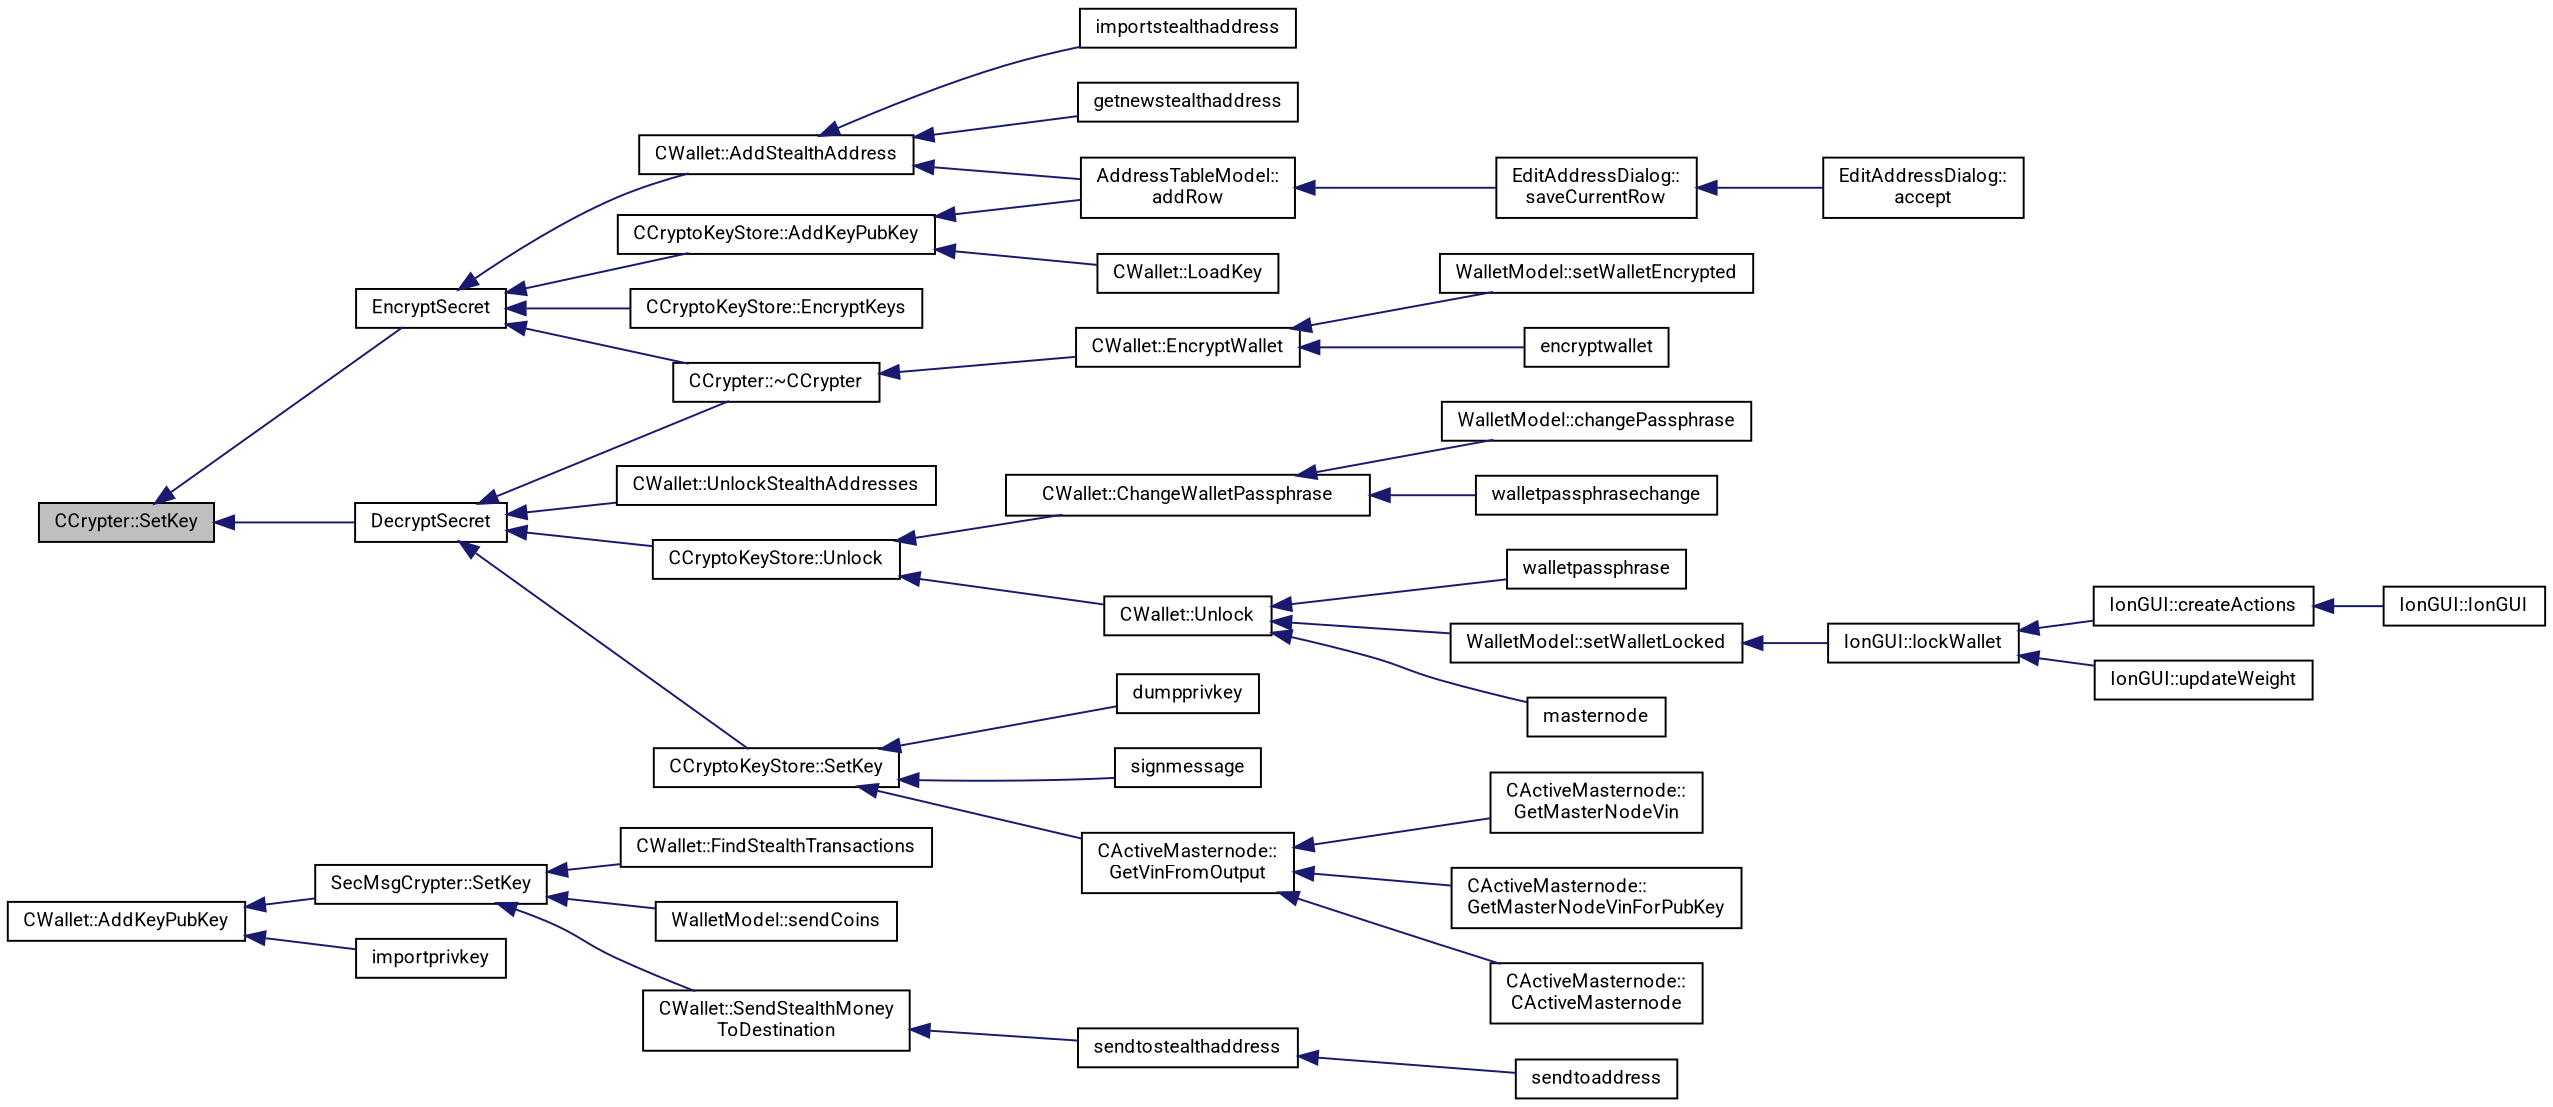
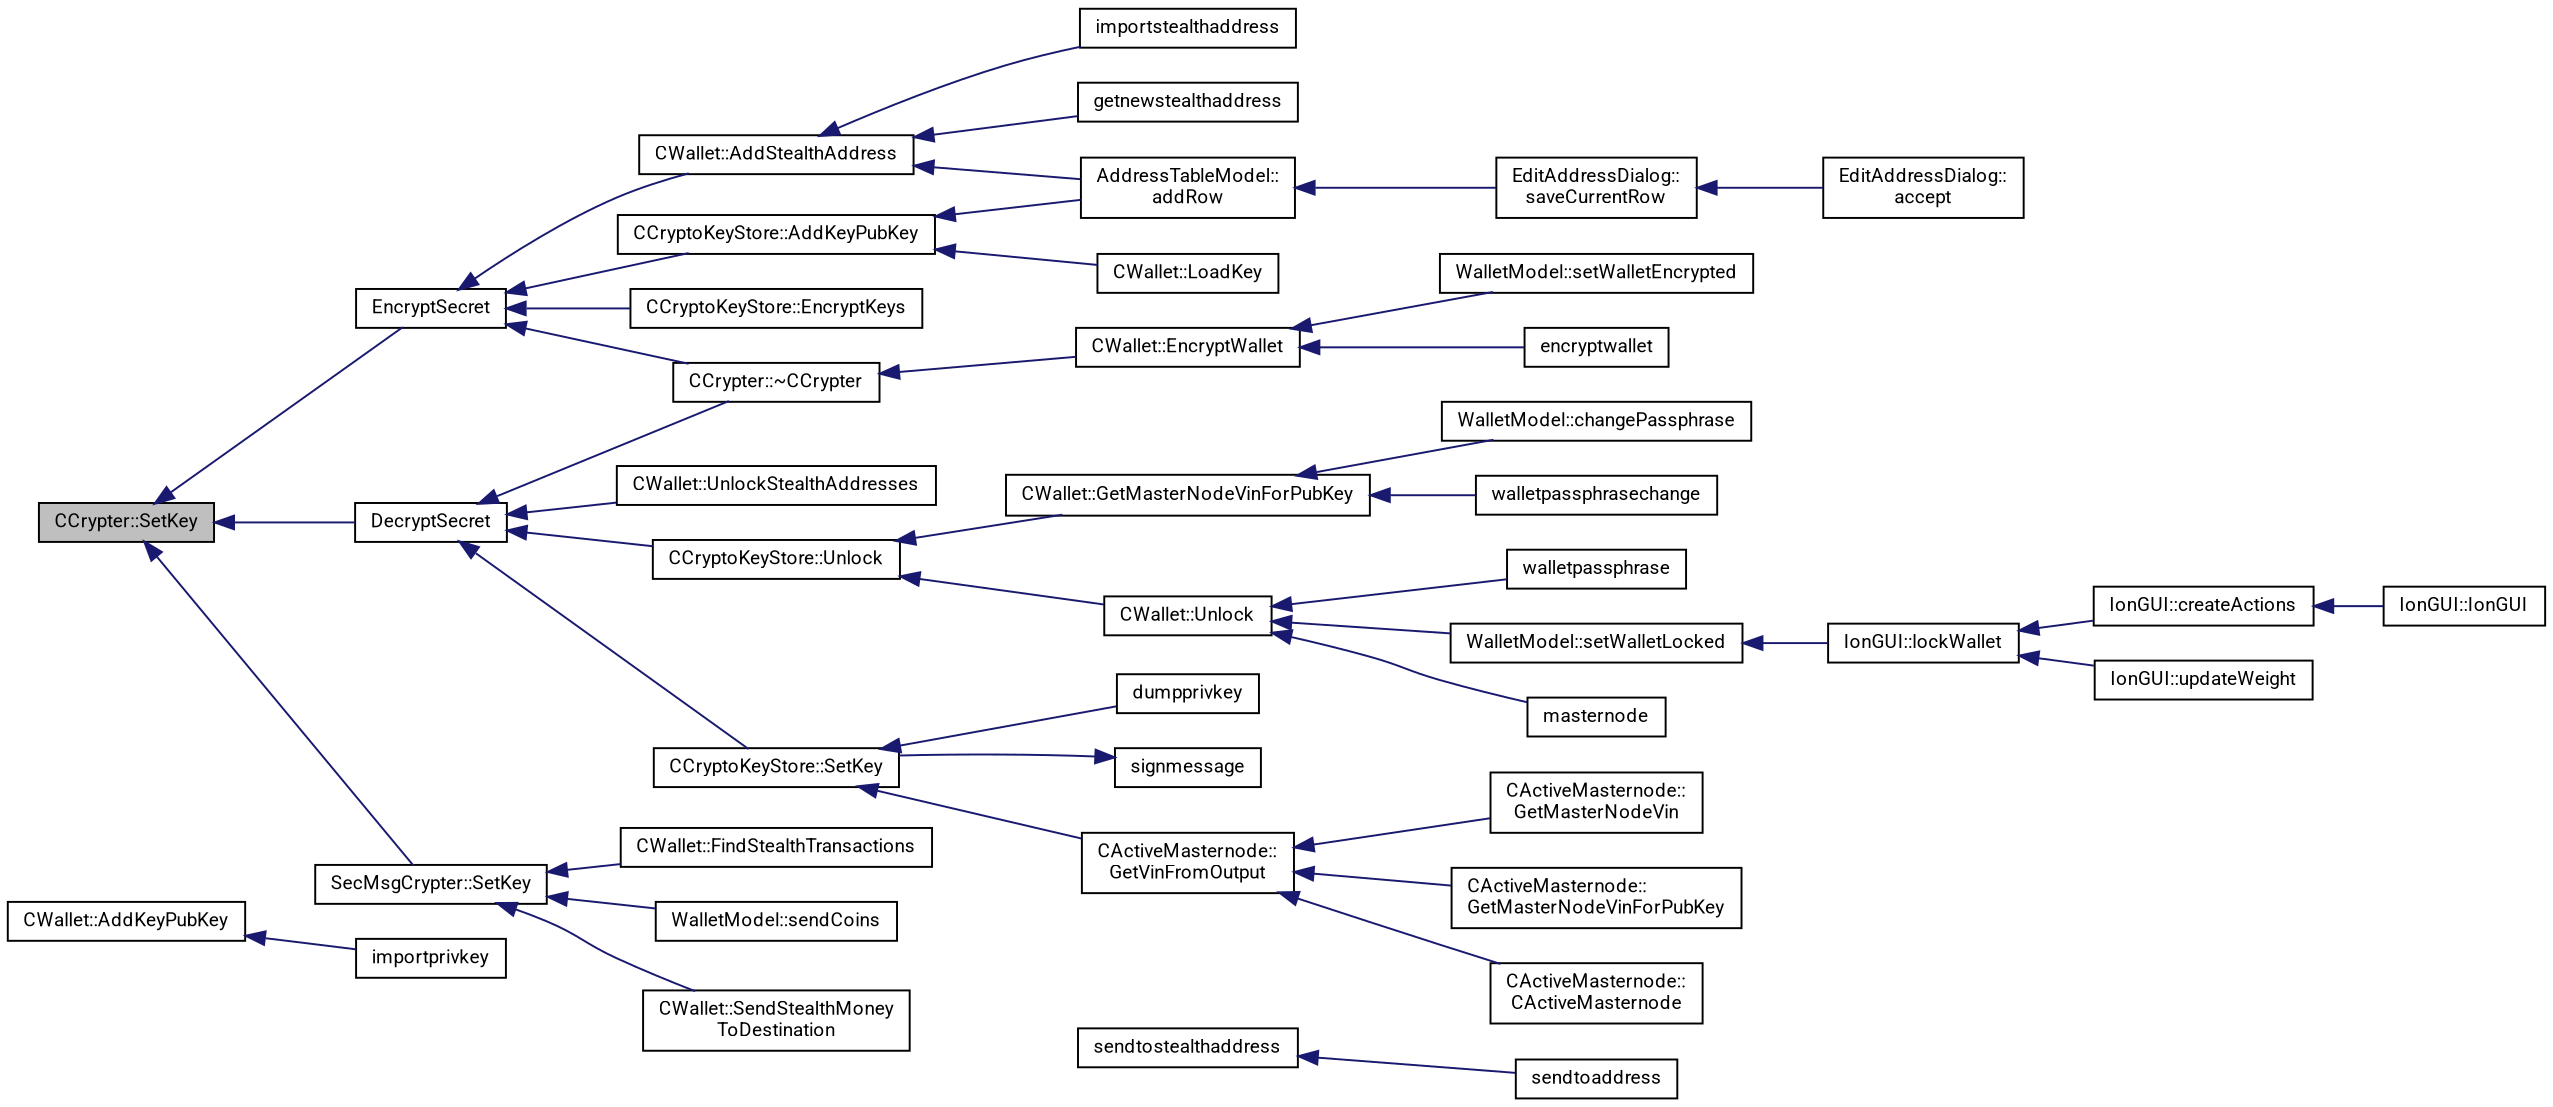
node "CWallet::ChangeWalletPassphrase": label "CWallet::ChangeWalletPassphrase" -> "CWallet::GetMasterNodeVinForPubKey"
edge "signmessage" -> "CCryptoKeyStore::SetKey": reversed
edge "SecMsgCrypter::SetKey" -> "CWallet::AddKeyPubKey": now "SecMsgCrypter::SetKey" -> "CCrypter::SetKey"
edge "sendtostealthaddress" -> "CWallet::SendStealthMoney ToDestination": removed
